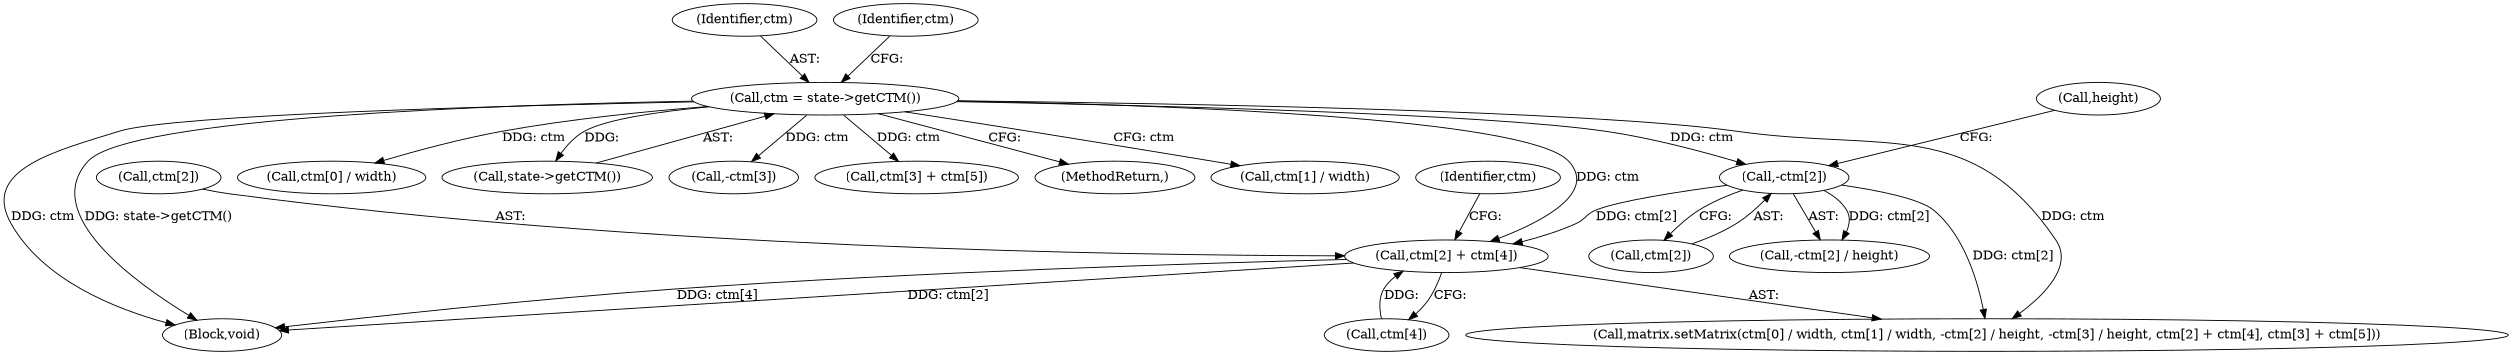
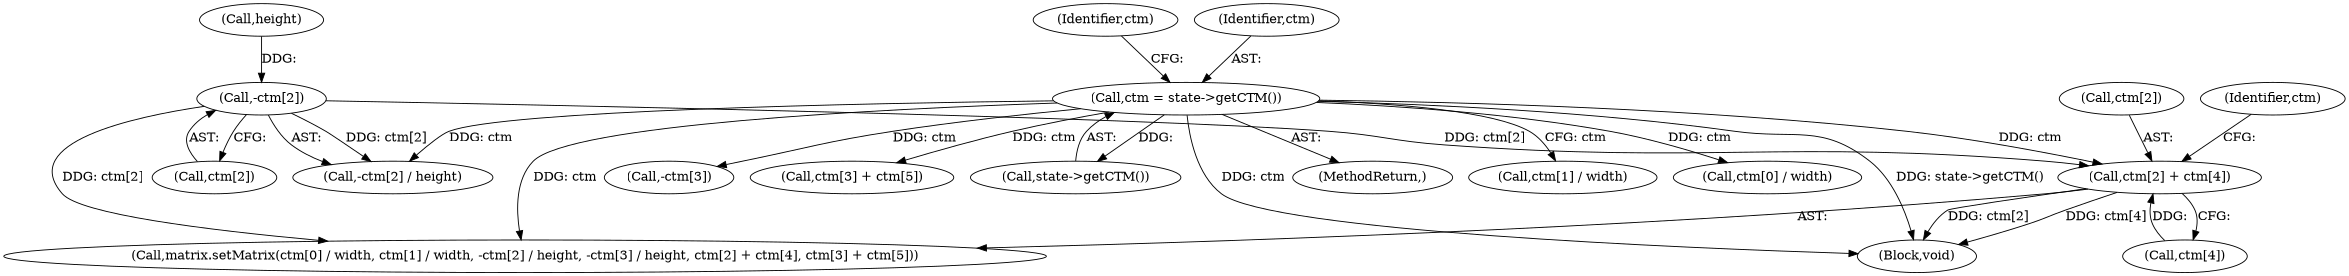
edge "(Call,ctm = state->getCTM())" -> "(Call,-ctm[2])": now "(Call,ctm = state->getCTM())" -> "(Call,-ctm[2] / height)"
edge "(Call,ctm = state->getCTM())" -> "(MethodReturn,)": label "CFG: " -> "AST: "
edge "(Call,height)" -> "(Call,-ctm[2])": label "CFG: " -> "DDG: "
